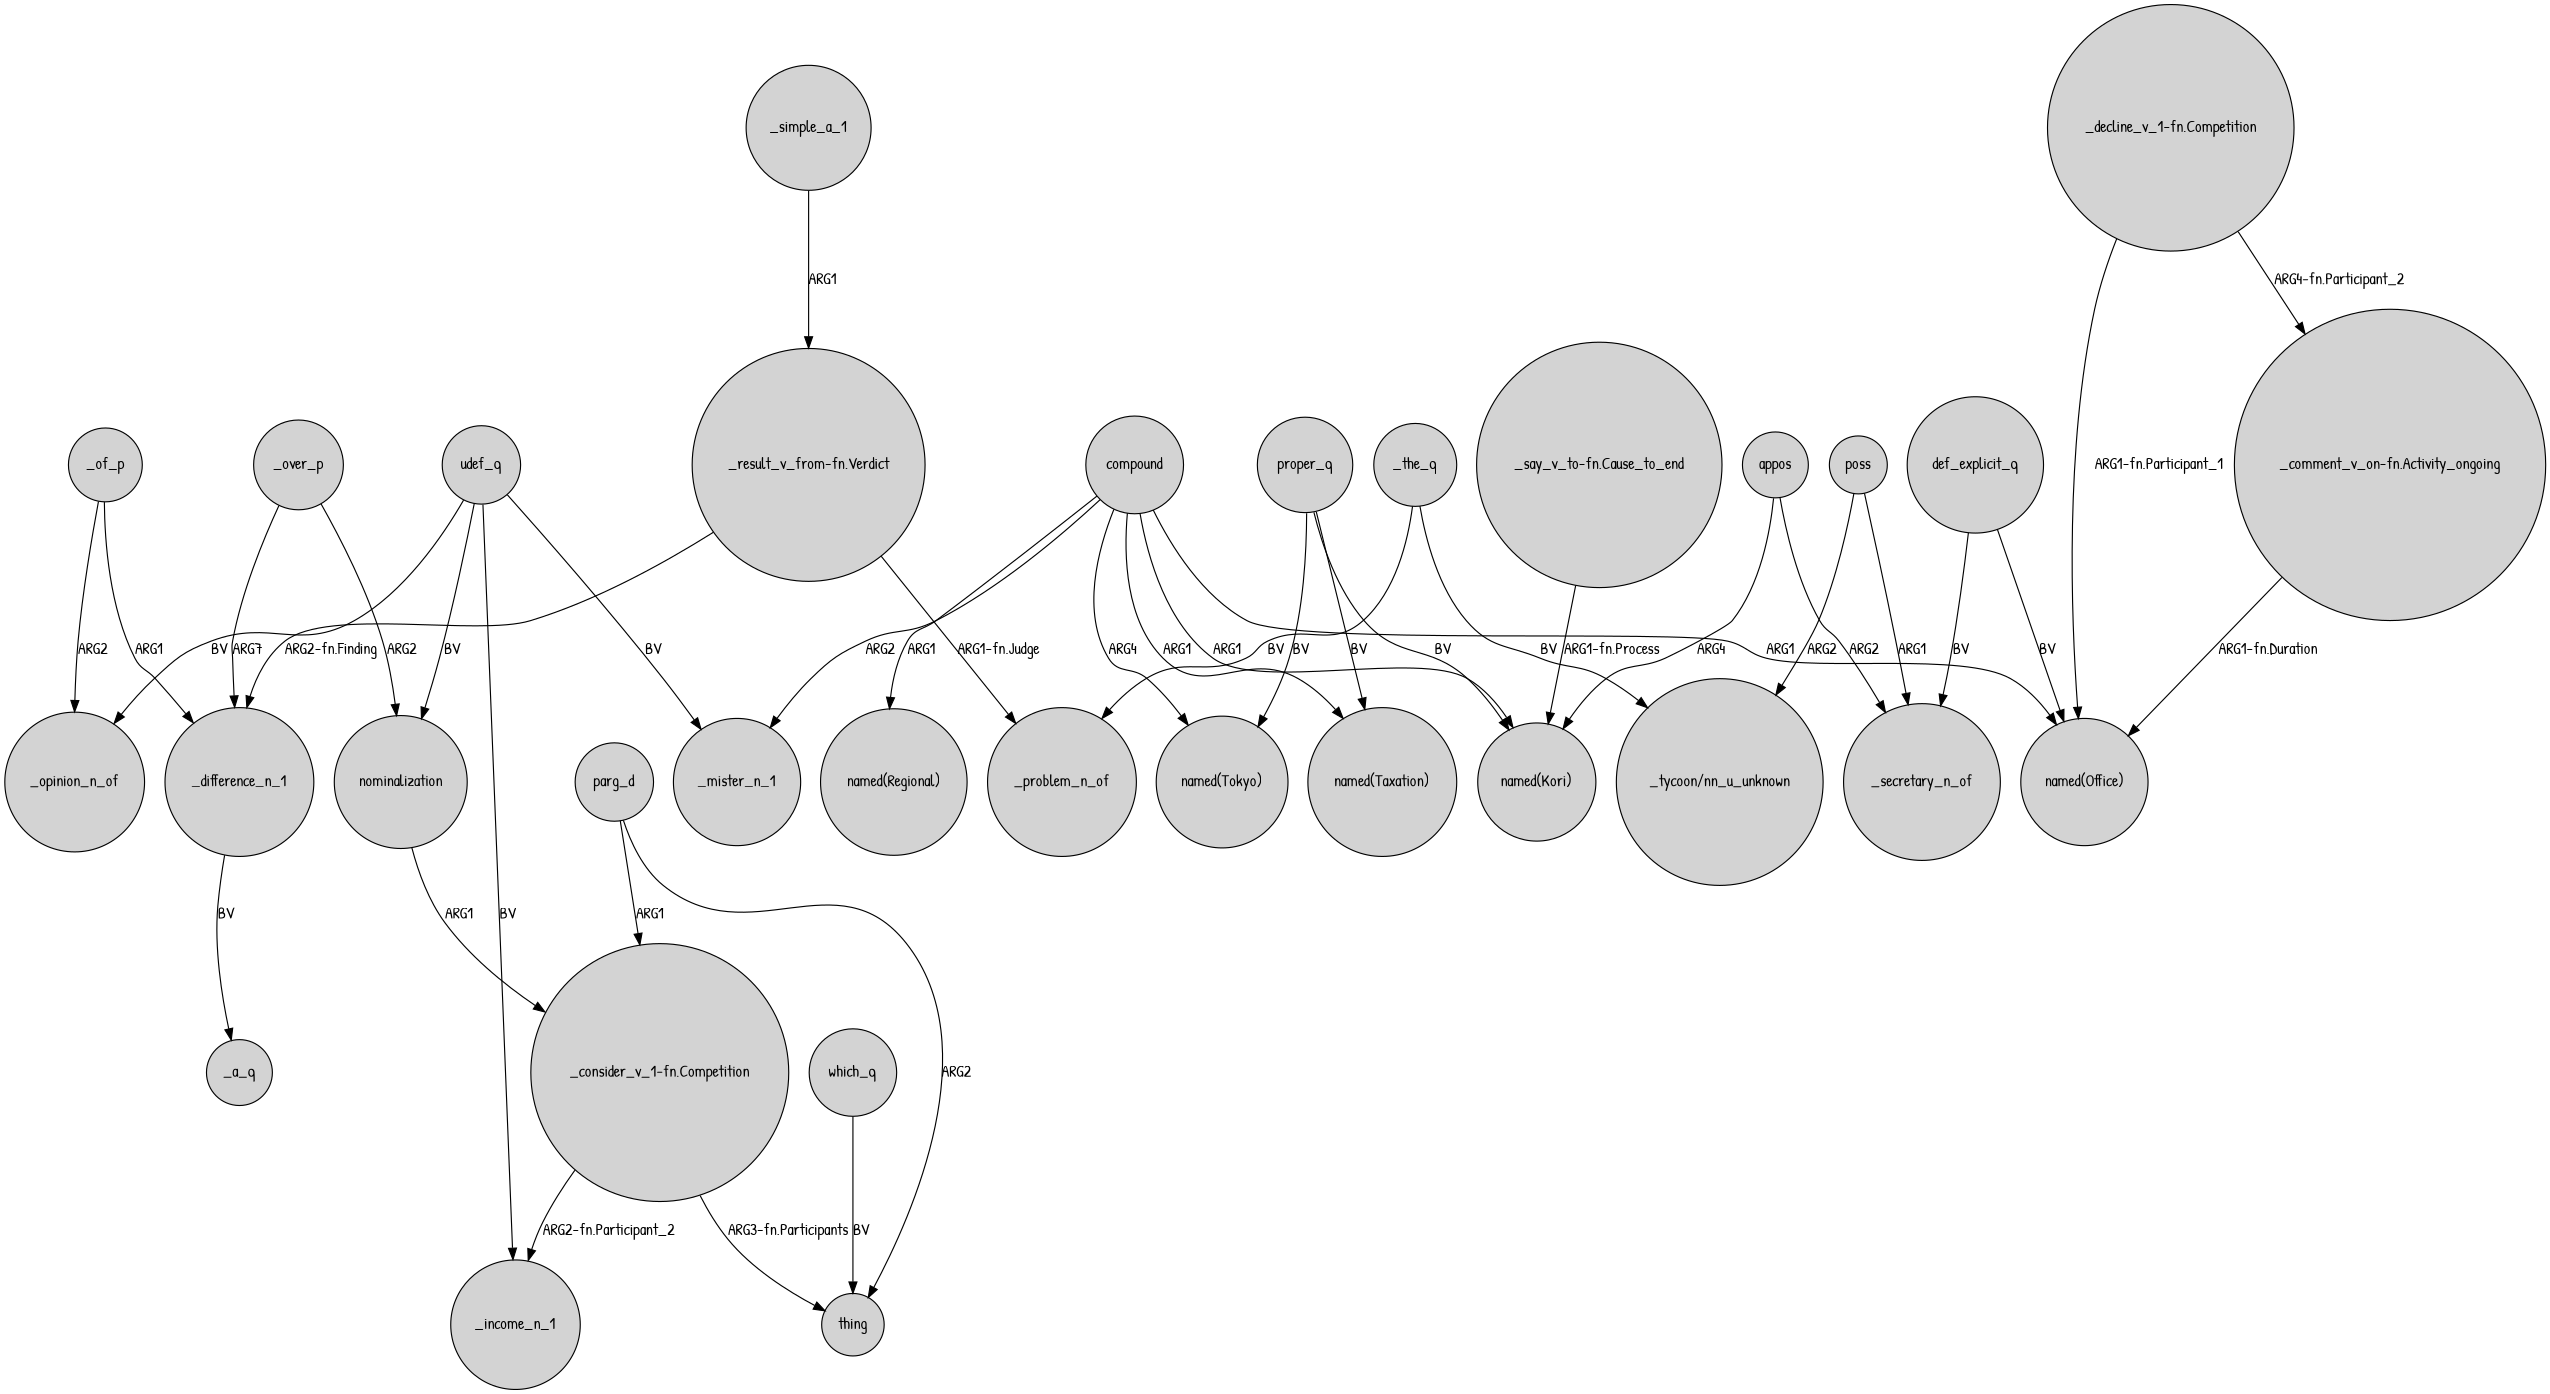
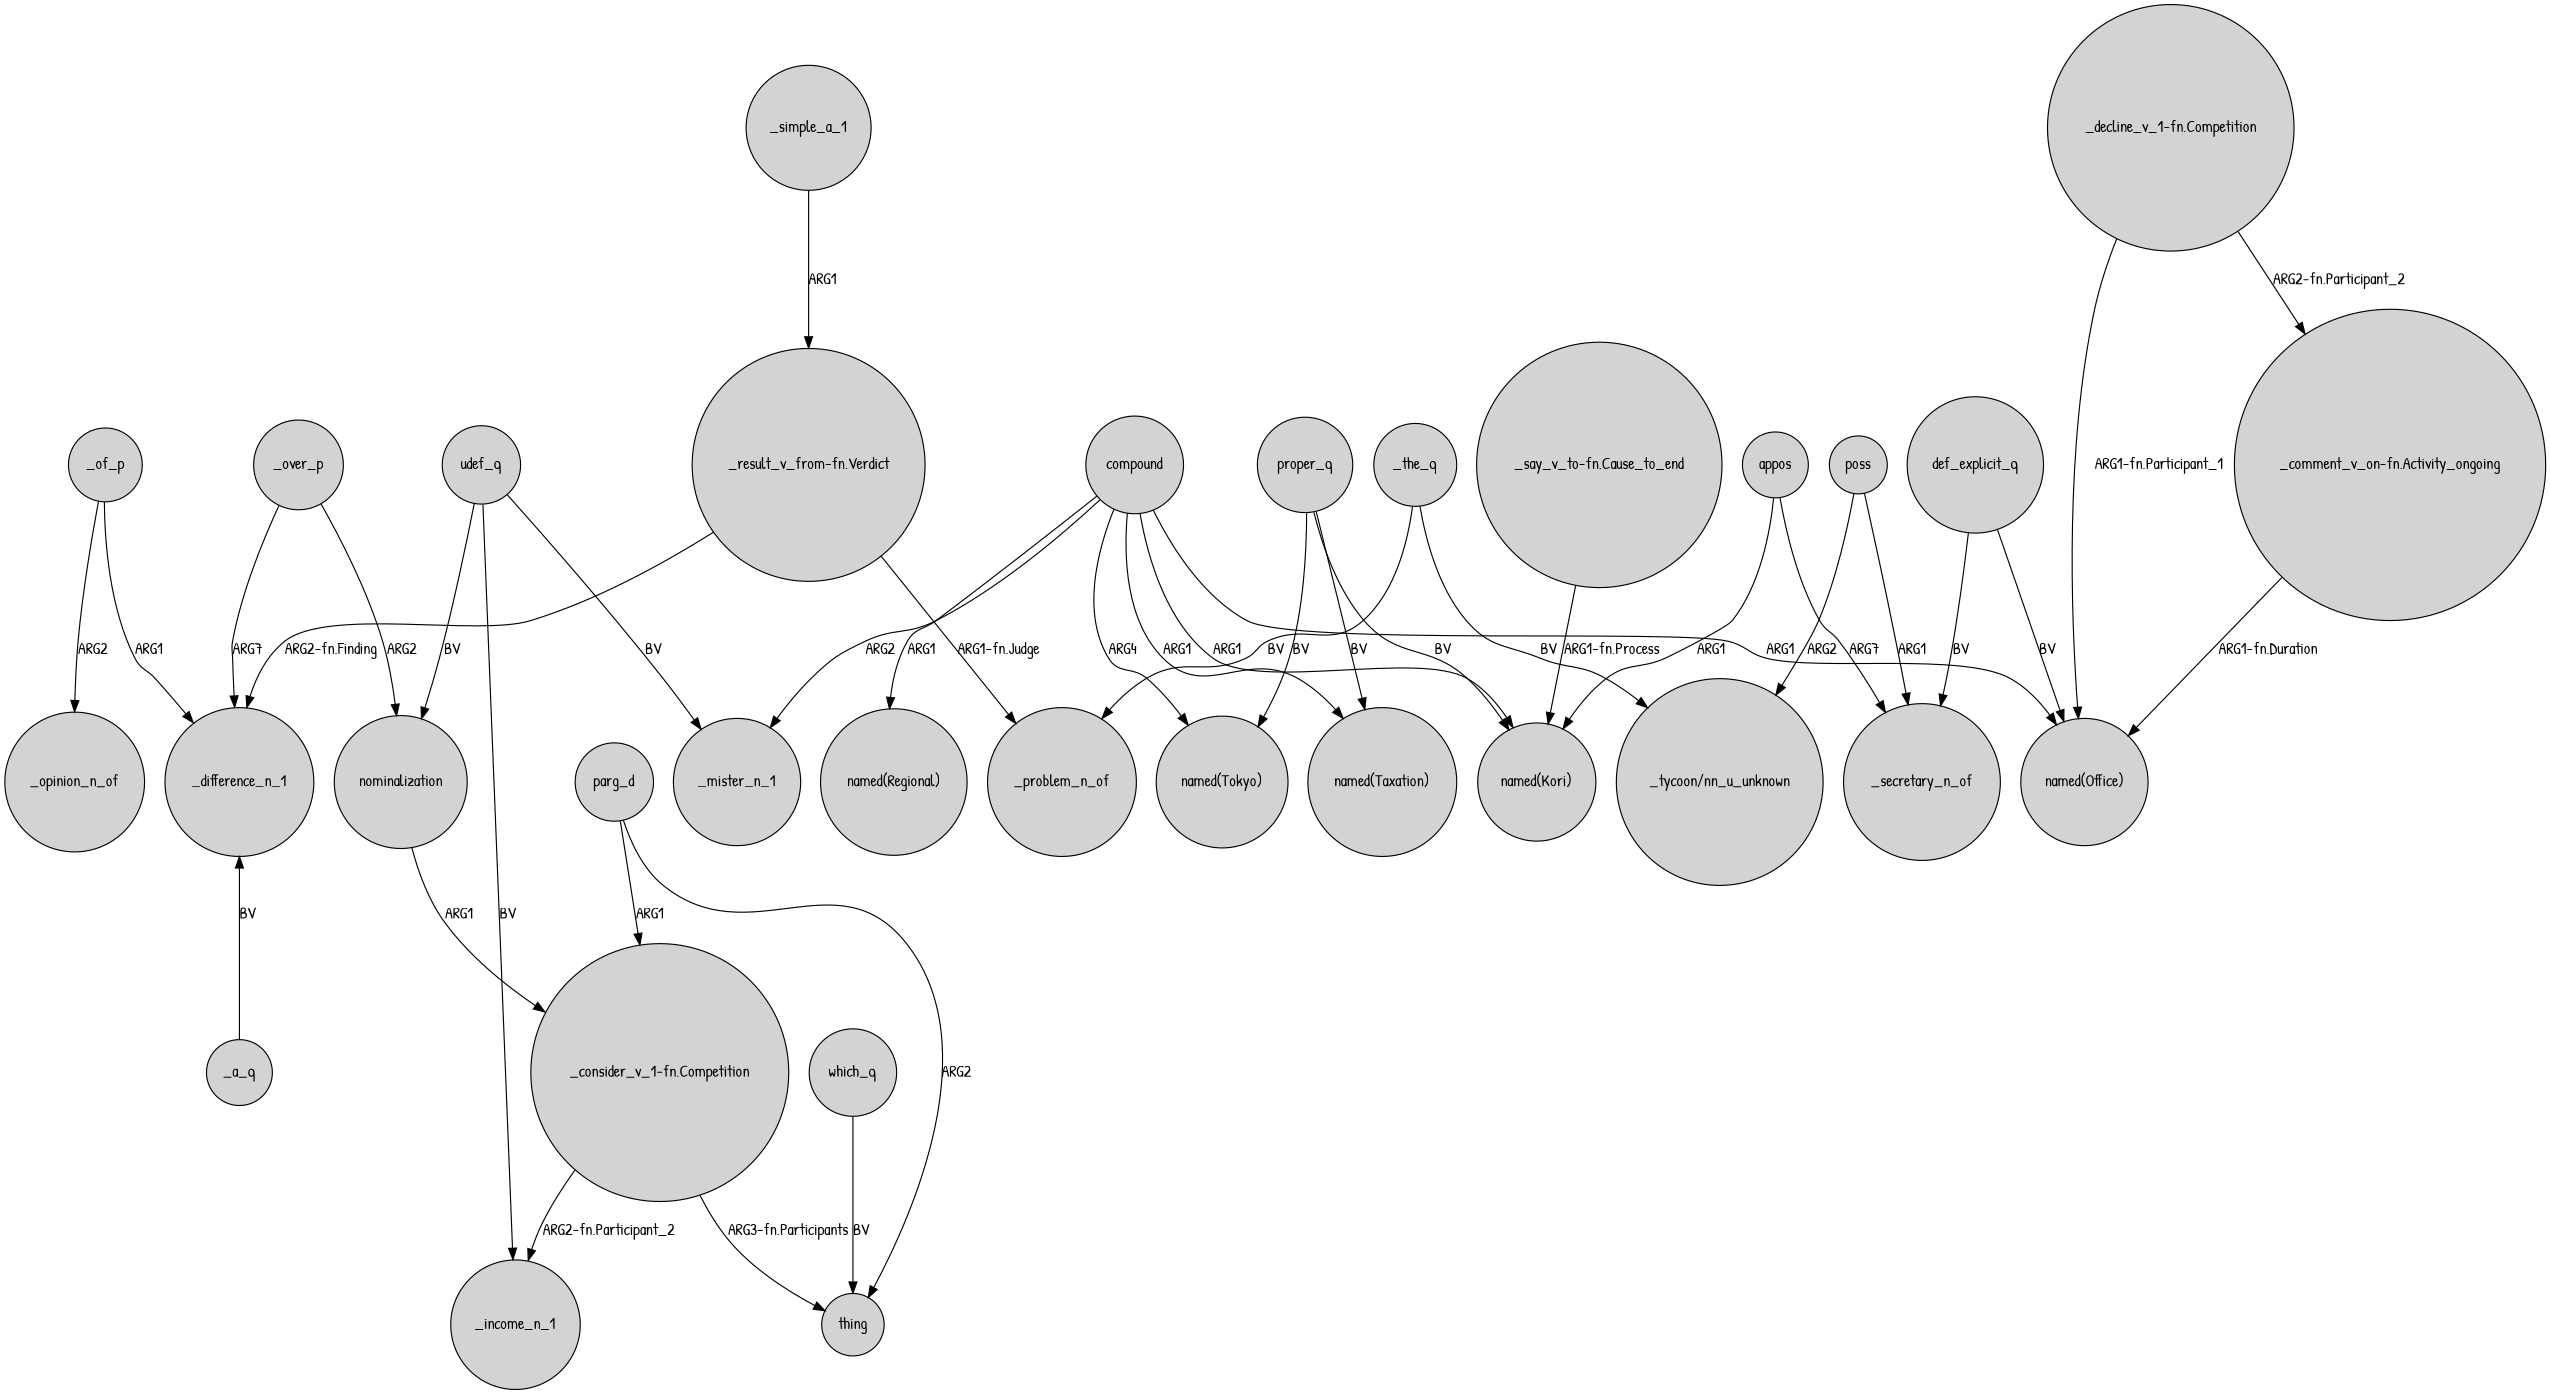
edge "_decline_v_1-fn.Competition" -> "_comment_v_on-fn.Activity_ongoing": label "ARG4-fn.Participant_2" -> "ARG2-fn.Participant_2"
edge "udef_q" -> "_opinion_n_of": removed, label "BV"
edge "appos" -> "named(Kori)": label "ARG4" -> "ARG1"
edge "appos" -> "_secretary_n_of": label "ARG2" -> "ARG7"
edge "_difference_n_1" -> "_a_q": reversed
